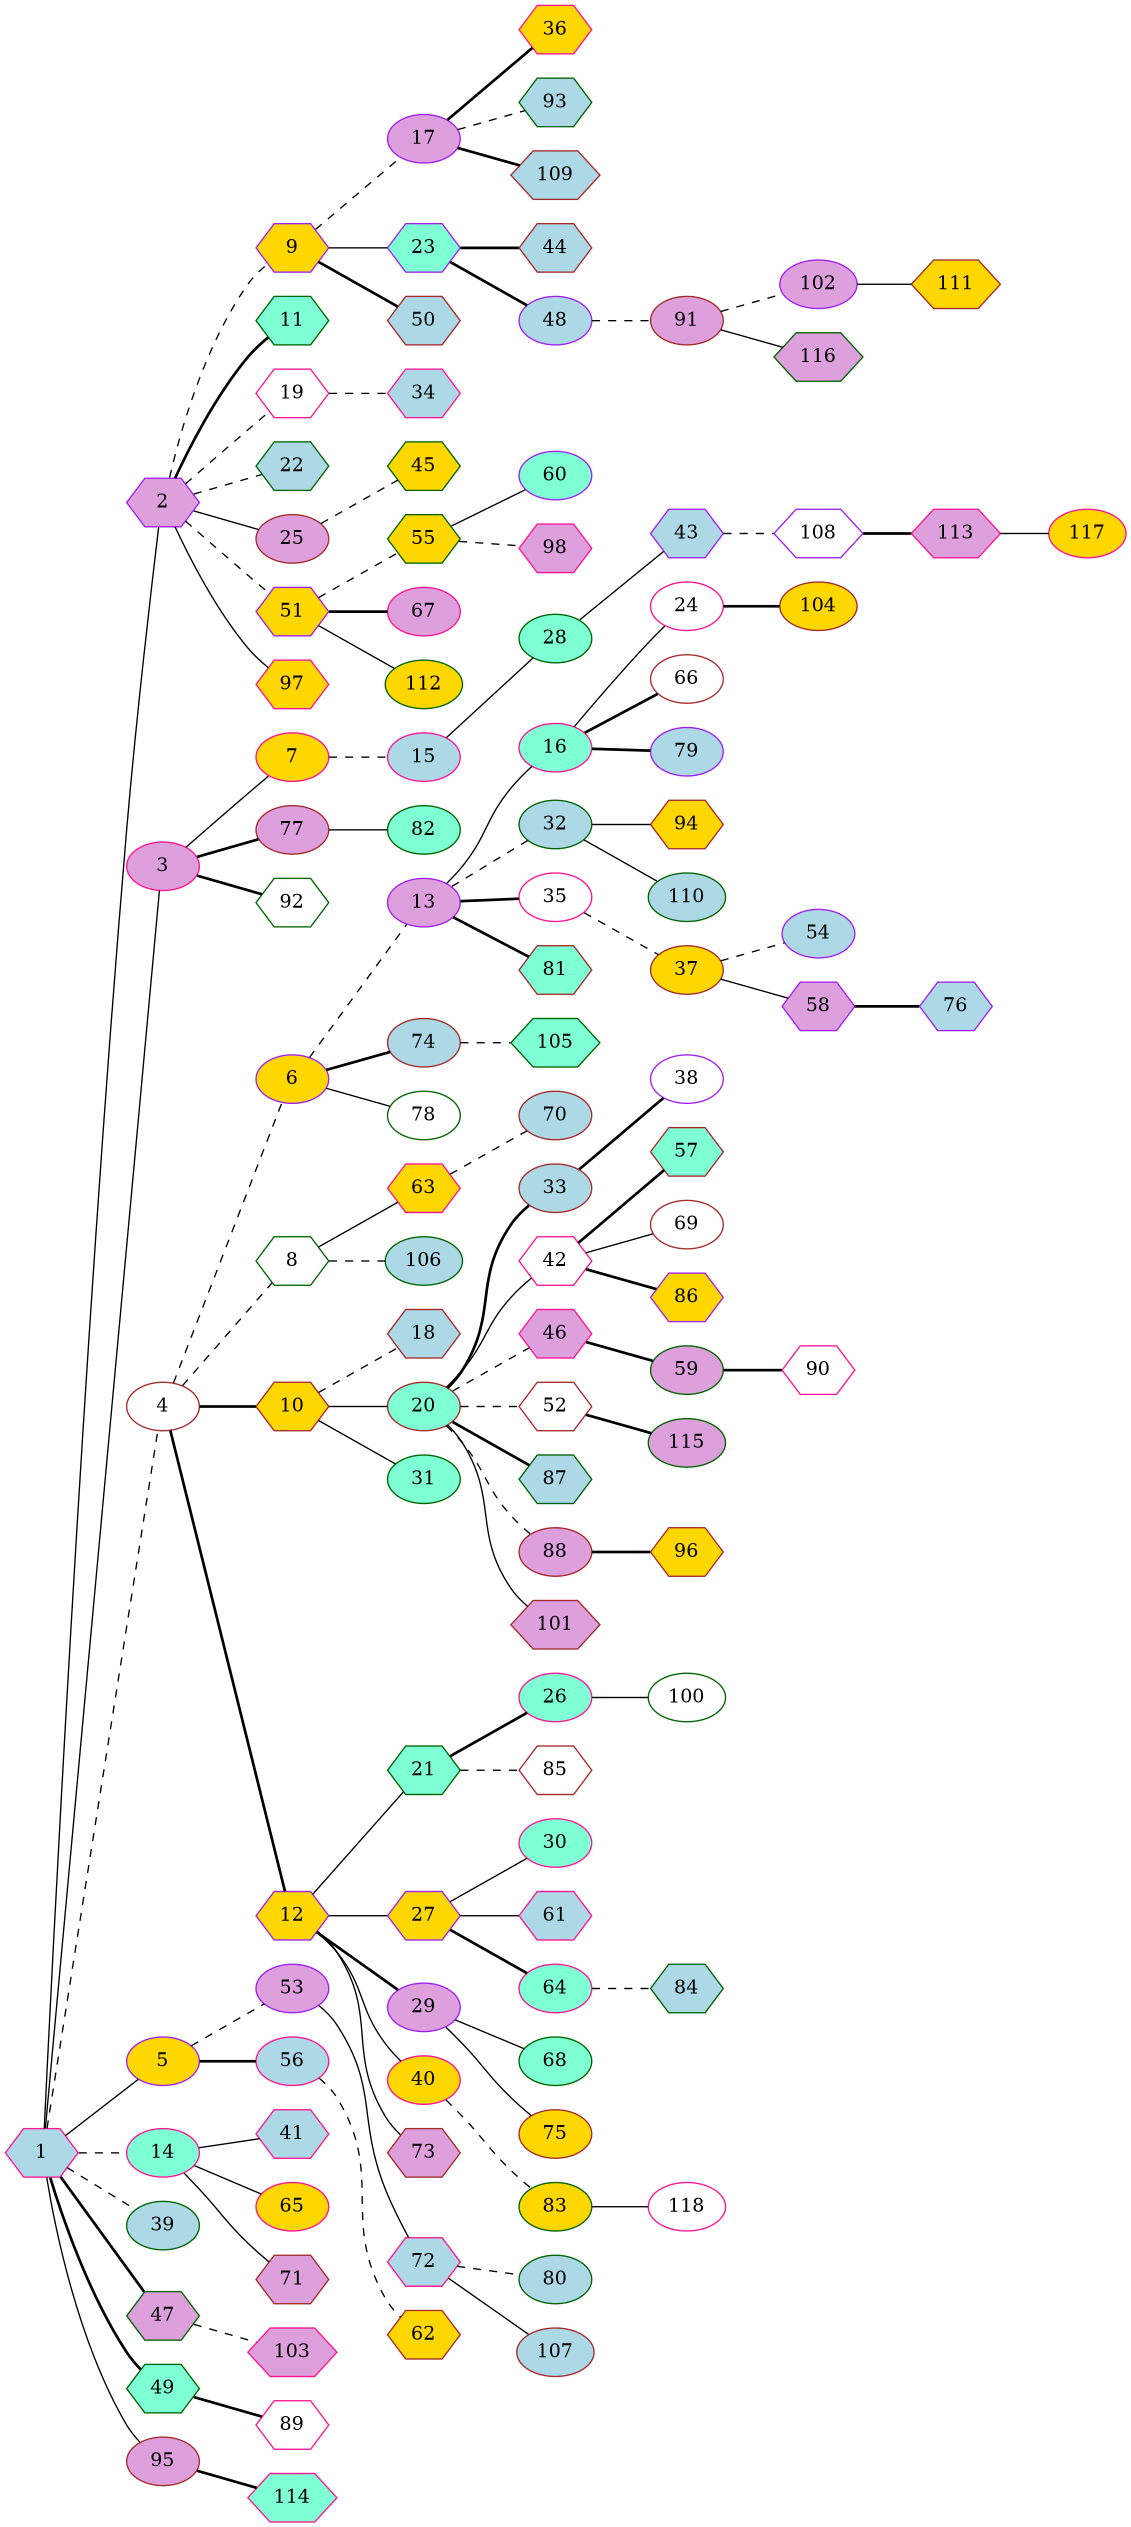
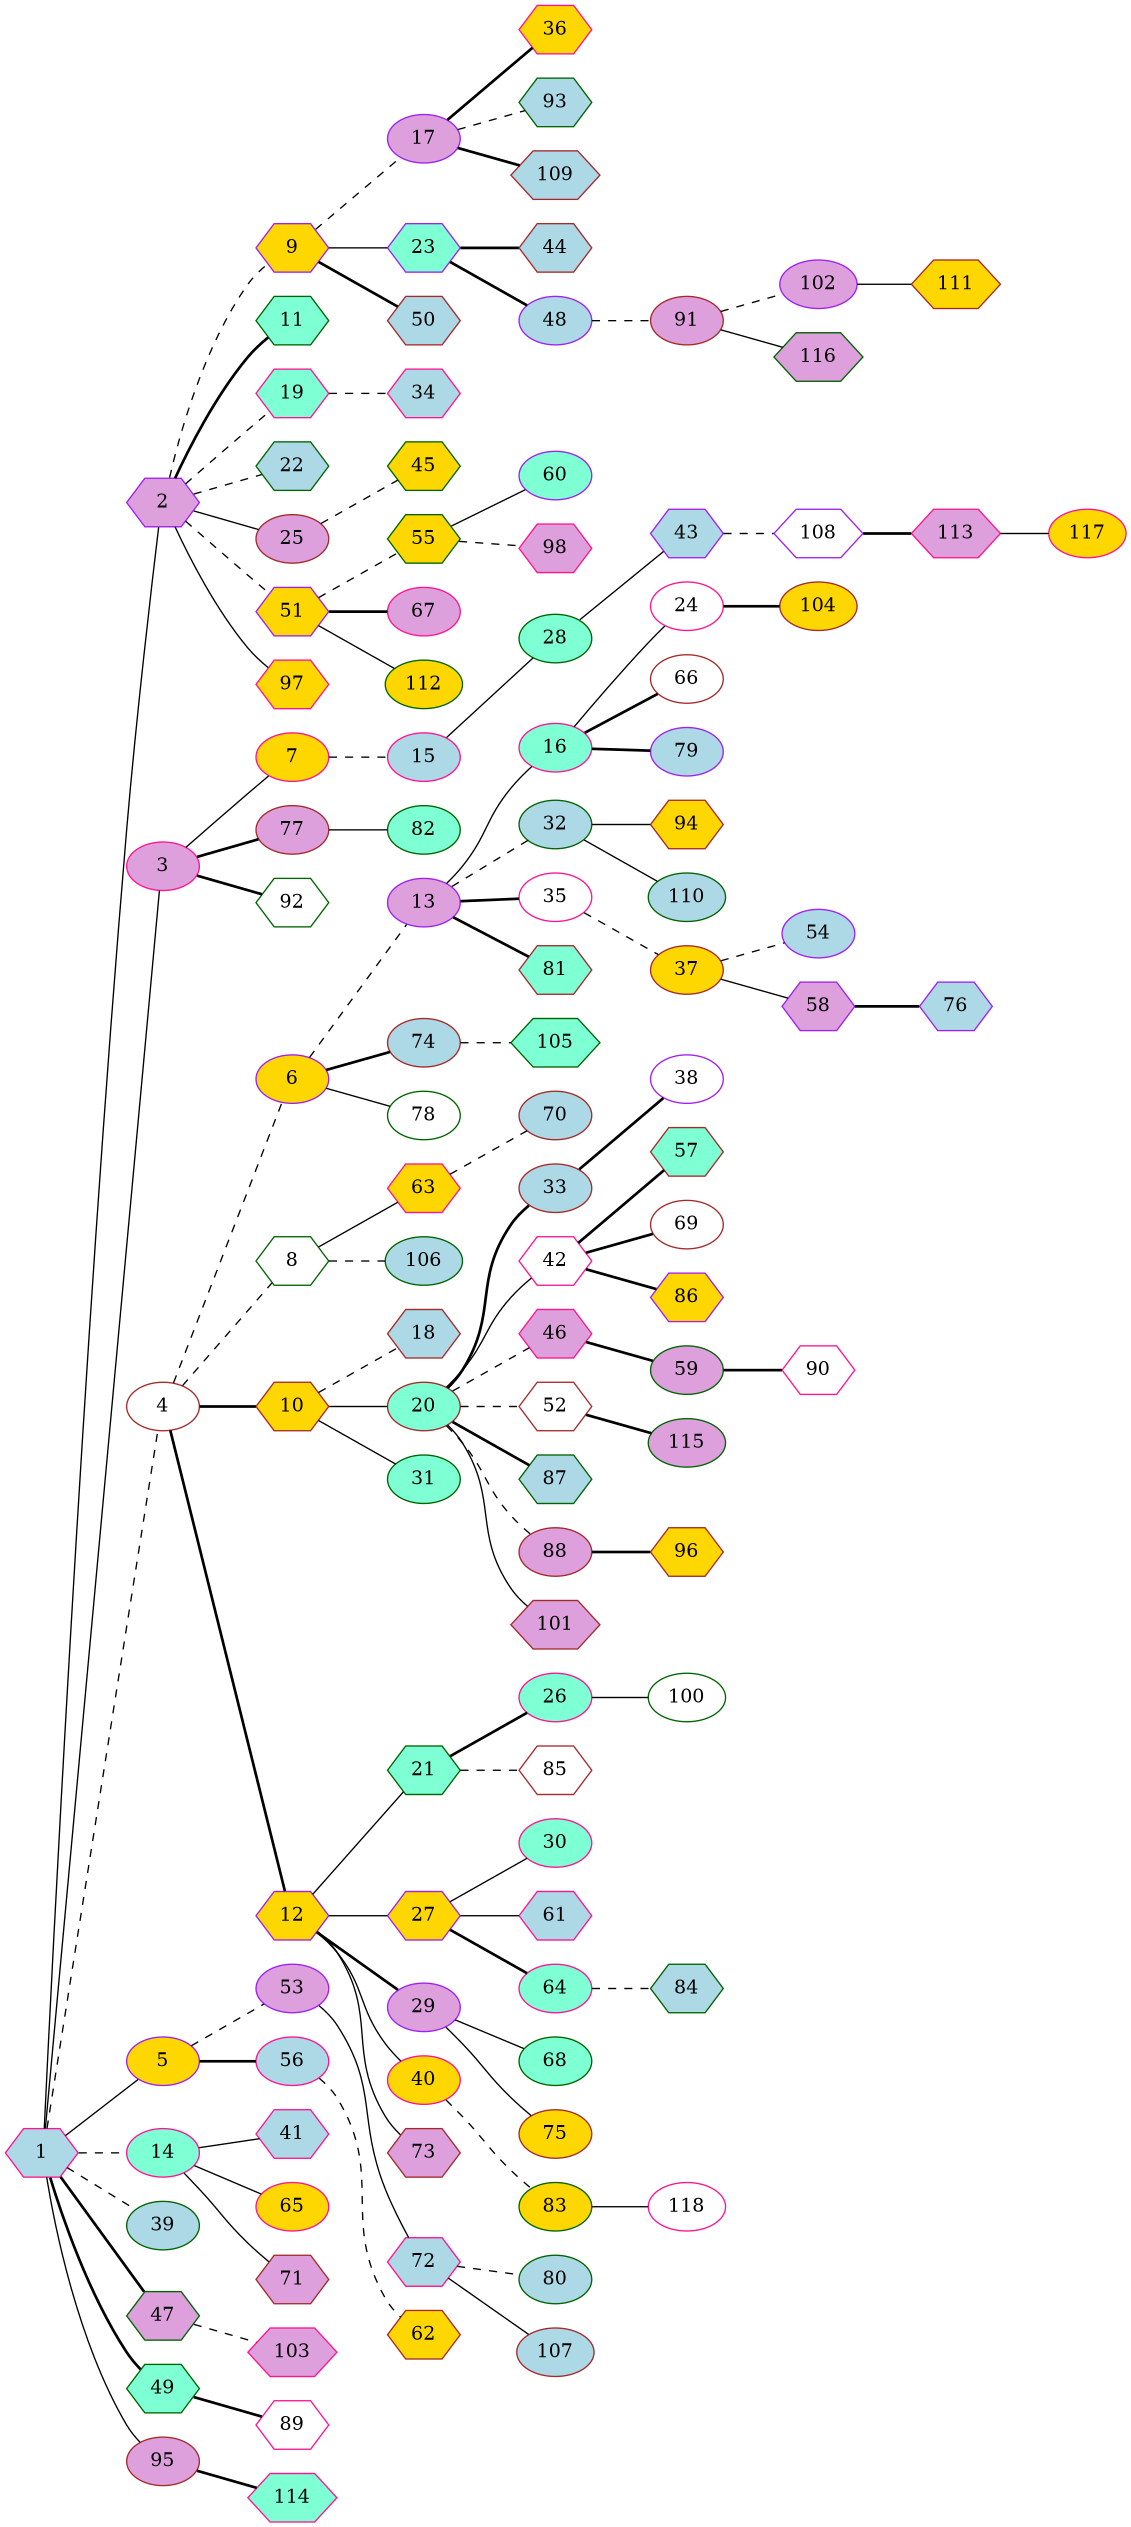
node "19": fillcolor white -> aquamarine
edge "69" -- "42": style solid -> bold
